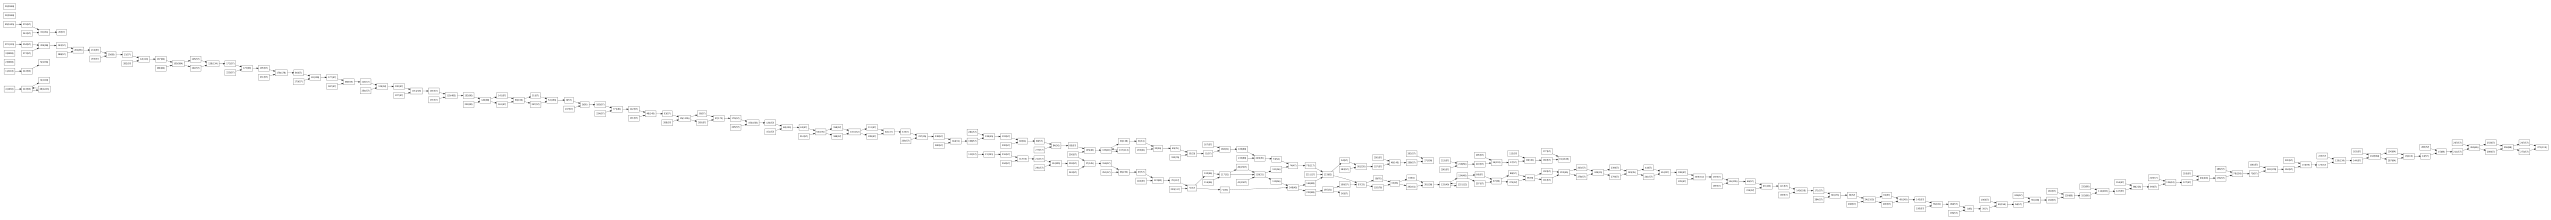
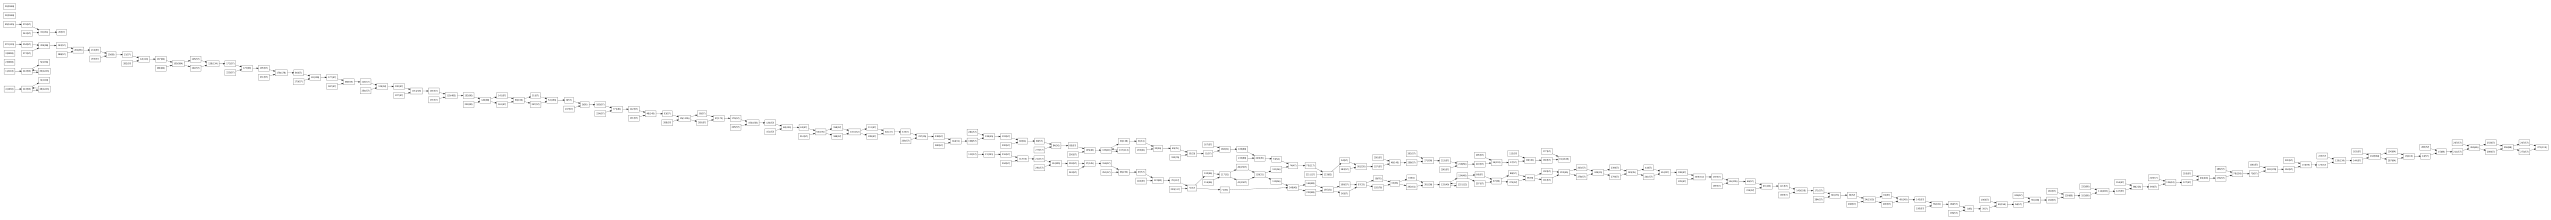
node "29(4243)": added
edge "256(57)" -> "47(145)": now "259(57)" -> "47(145)"
edge "27(300)" -> "213(57)": added
edge "117(31)" -> "118(31)": now "117(31)" -> "41(1507)"
edge "123(82)" -> "57(33)": now "56(57)" -> "57(33)"
edge "164(88)" -> "123(82)": now "164(88)" -> "165(31)"
